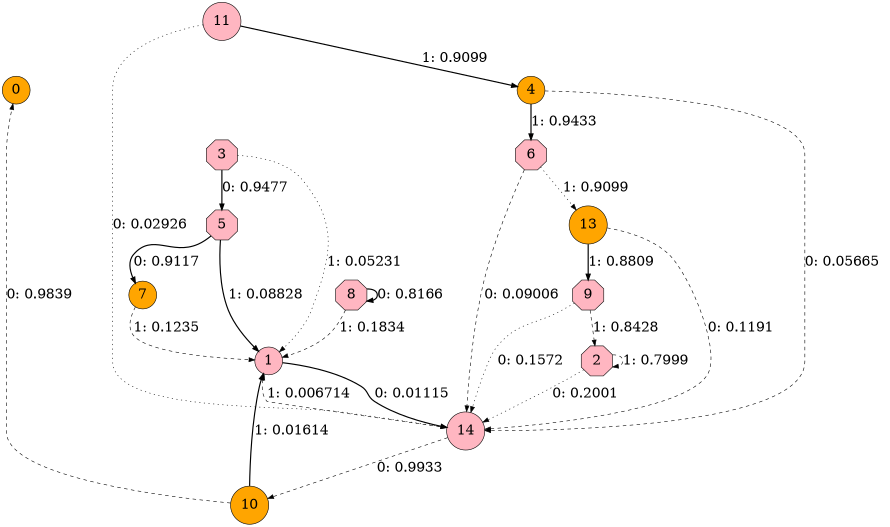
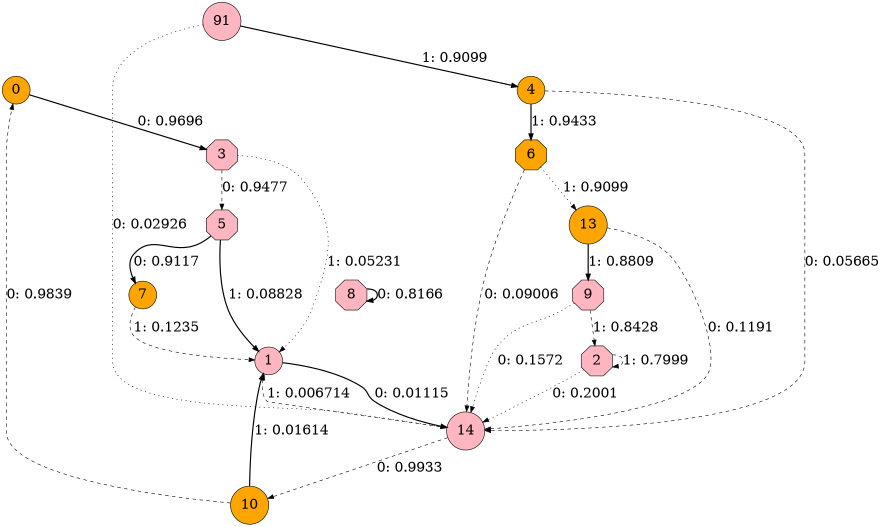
node "11": label "11" -> "91"
edge "0" -> "3": added, label "0: 0.9696"
node "6": fillcolor lightpink -> orange
edge "3" -> "5": style bold -> dashed
edge "8" -> "1": removed, label "1: 0.1834"
